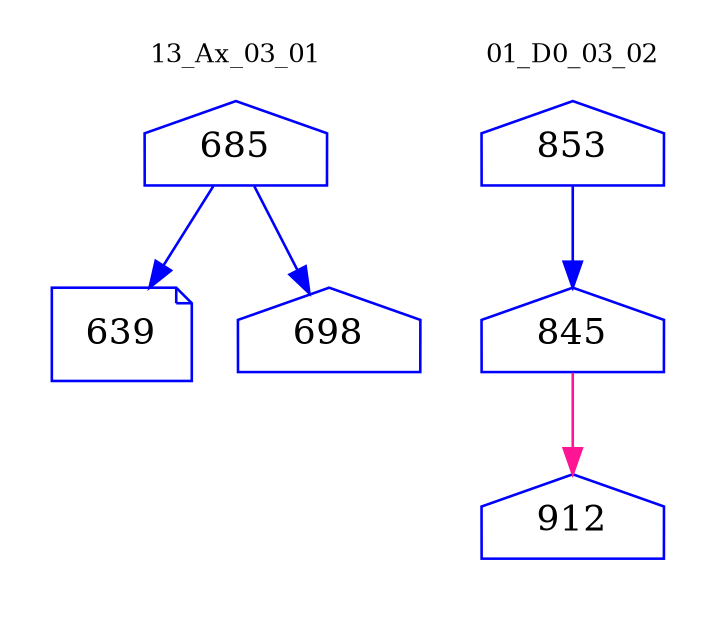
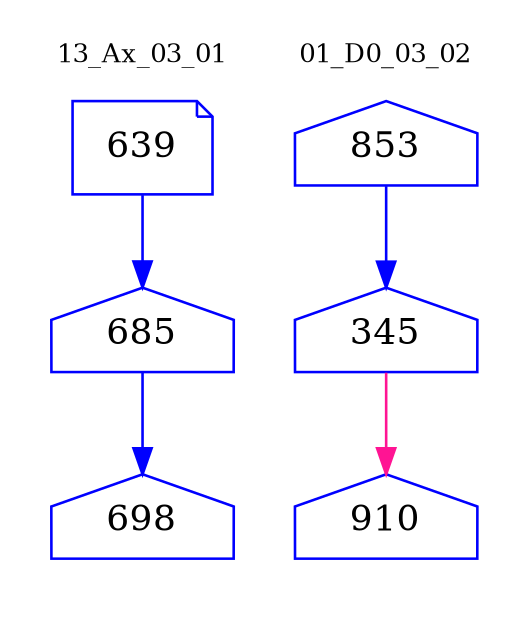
edge "685" -> "639": reversed
node "845": label "845" -> "345"
node "912": label "912" -> "910"
